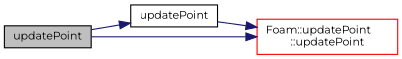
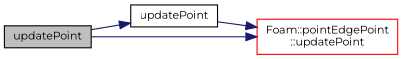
node "Foam::updatePoint ::updatePoint": label "Foam::updatePoint ::updatePoint" -> "Foam::pointEdgePoint ::updatePoint"
